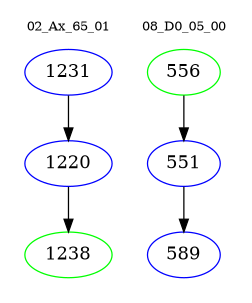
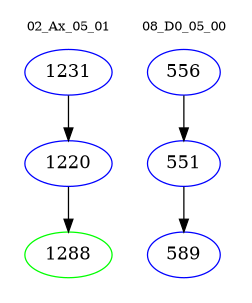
cluster "02_Ax_65_01": label "02_Ax_65_01" -> "02_Ax_05_01"
node "556": color green -> blue
node "1238": label "1238" -> "1288"
